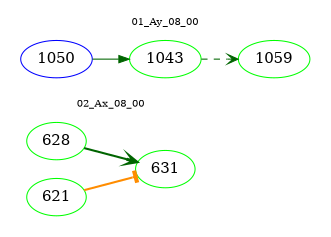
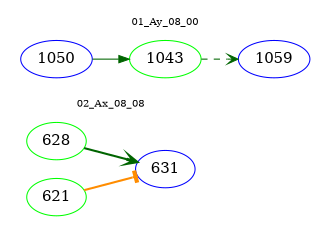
node "1059": color green -> blue
cluster "02_Ax_08_00": label "02_Ax_08_00" -> "02_Ax_08_08"
node "631": color green -> blue
